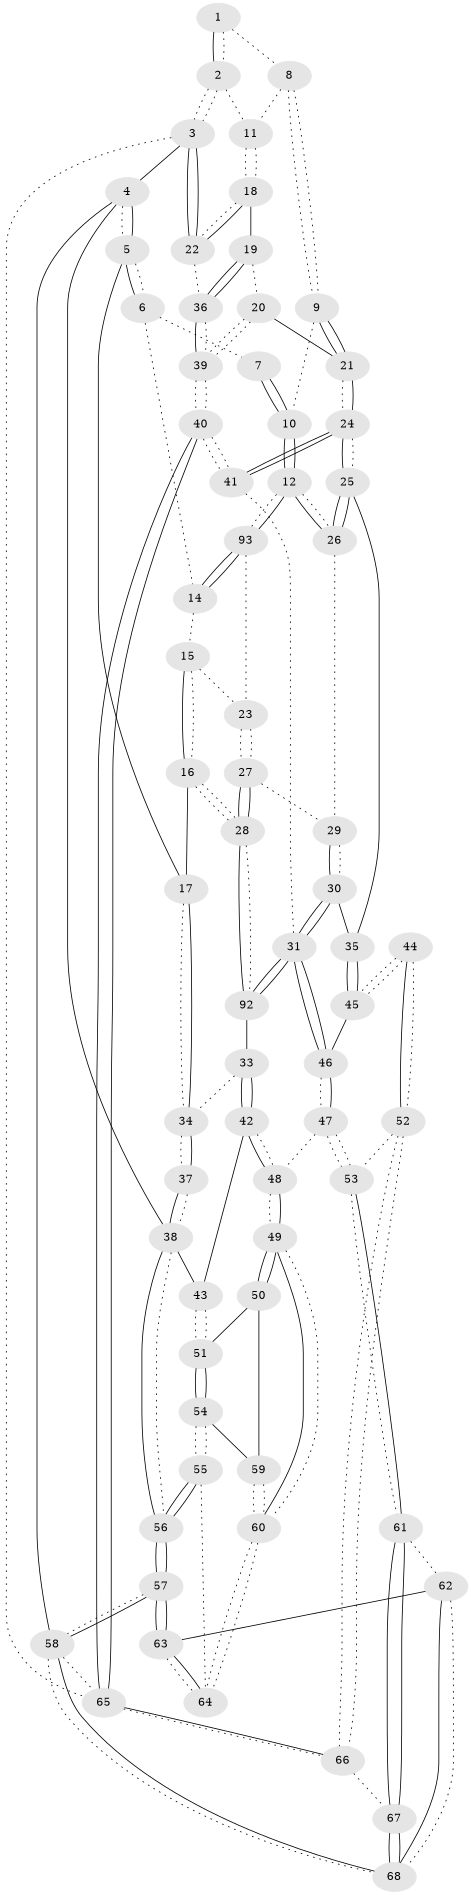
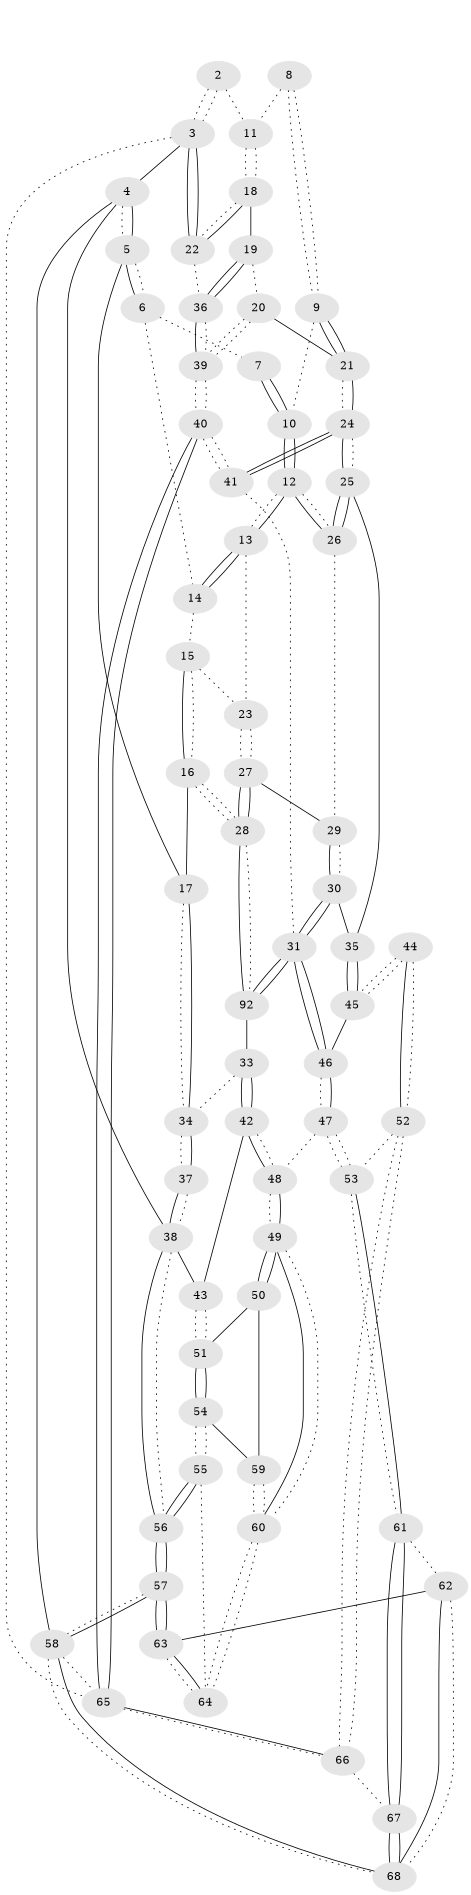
node "1": removed
node "93": label "93" -> "13"
edge "27" -- "29": style dotted -> solid
